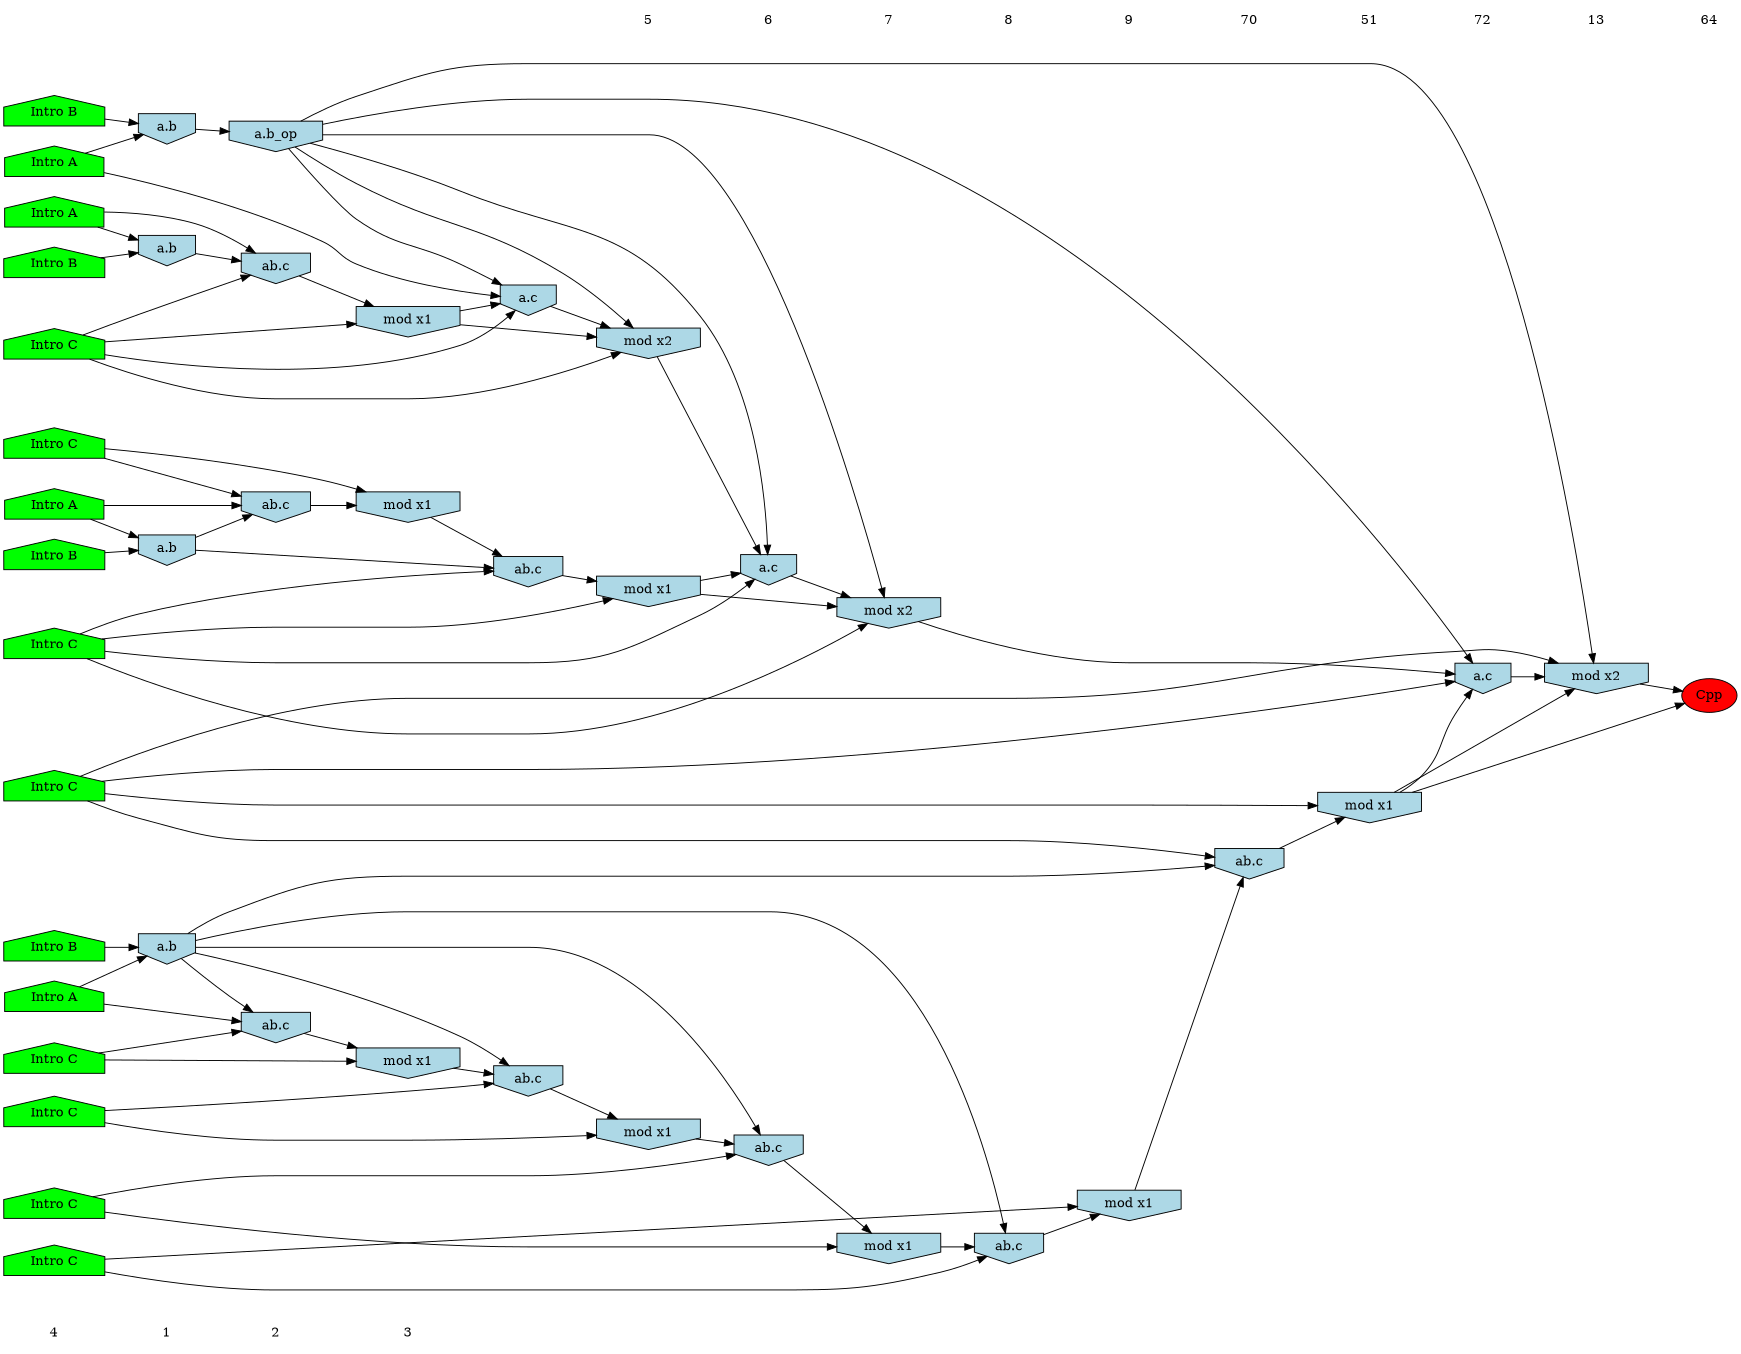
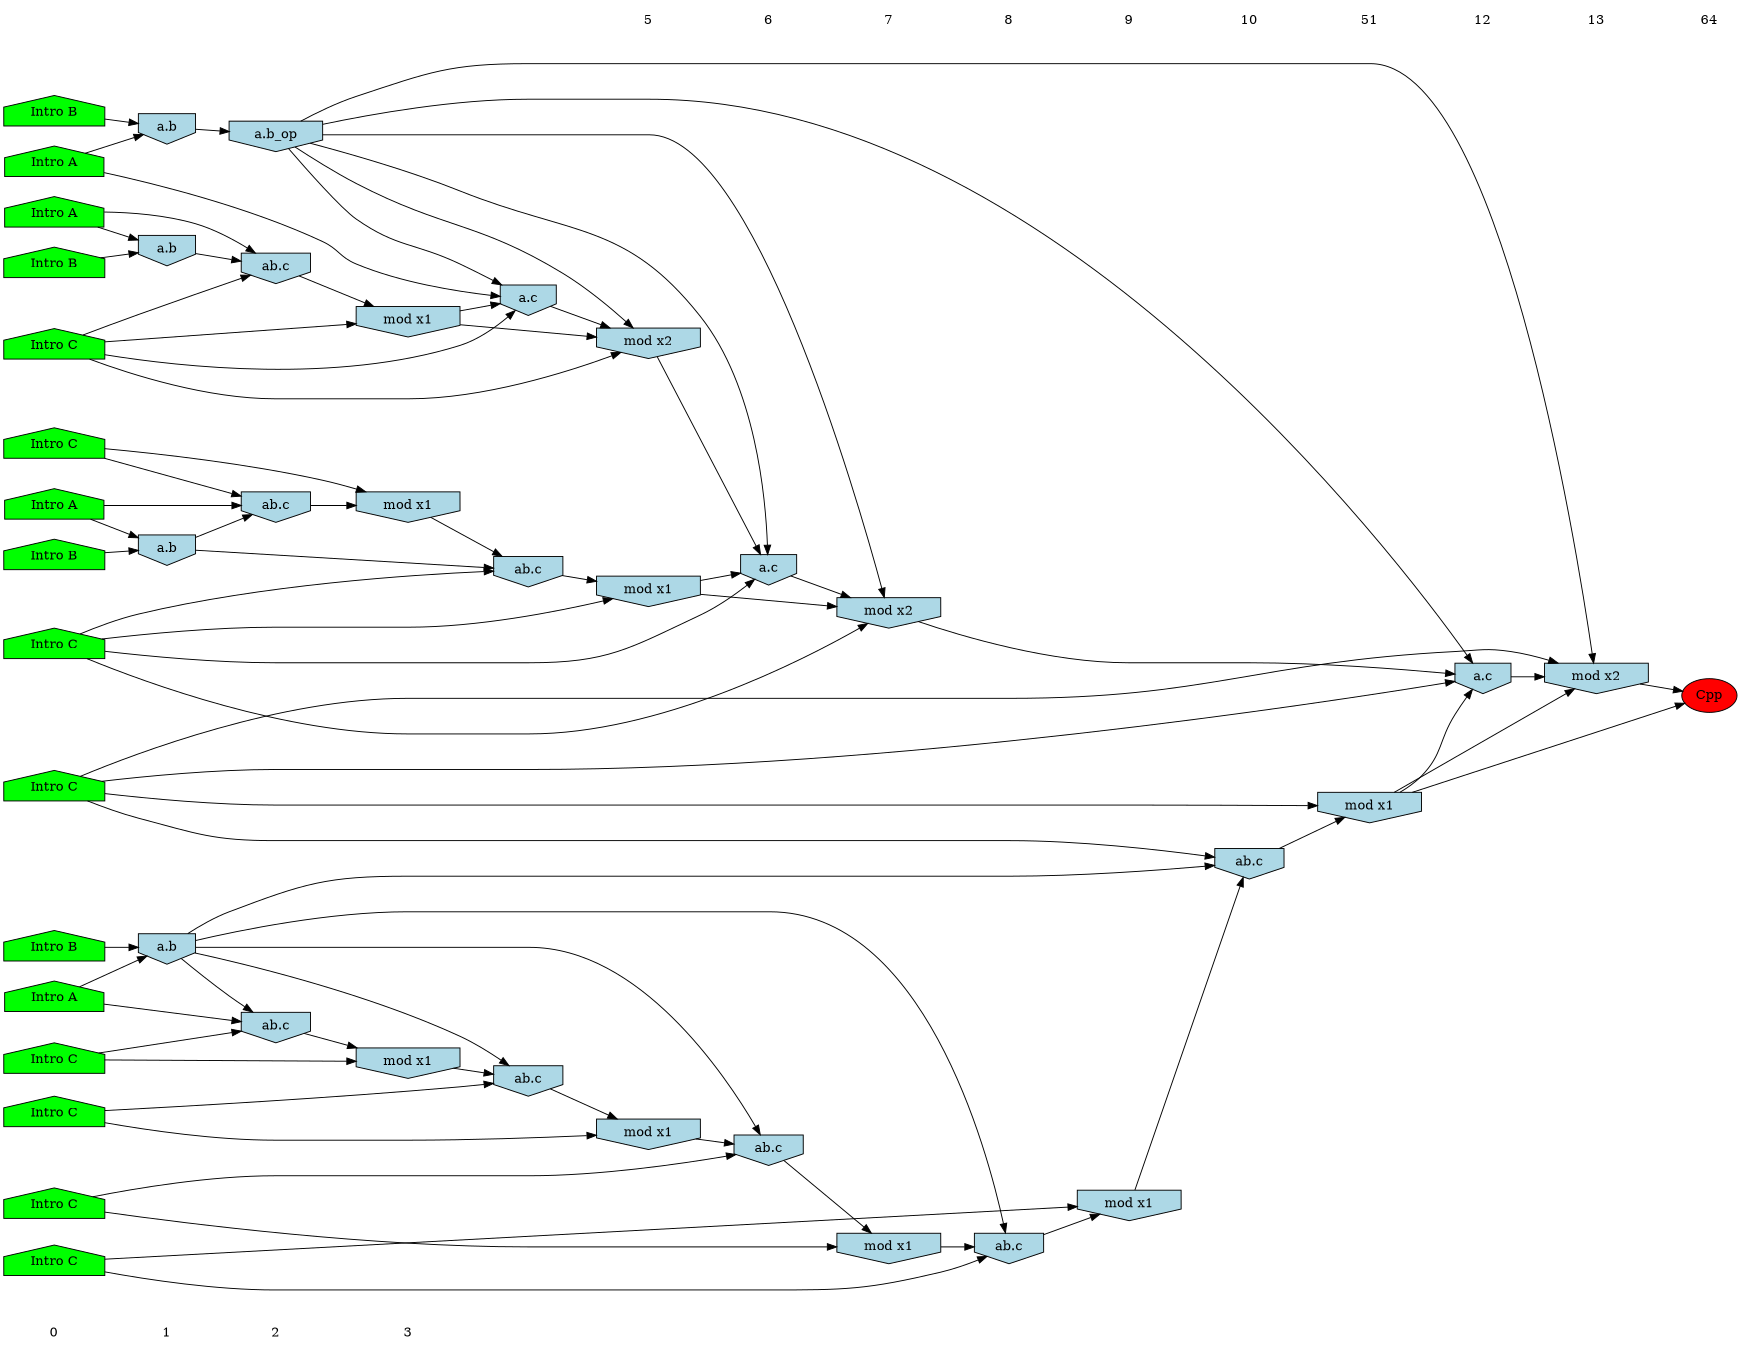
node "70": label "70" -> "10"
node "72": label "72" -> "12"
node "4": label "4" -> "0"
